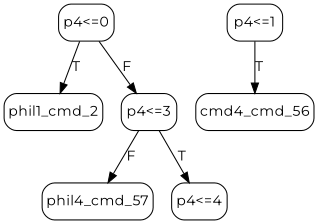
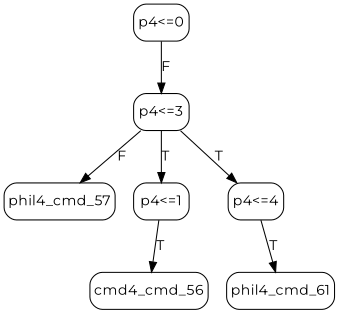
node "phil1_cmd_2": removed
edge "p4<=3" -> "p4<=1": added, label "T"
node "phil4_cmd_61": added
